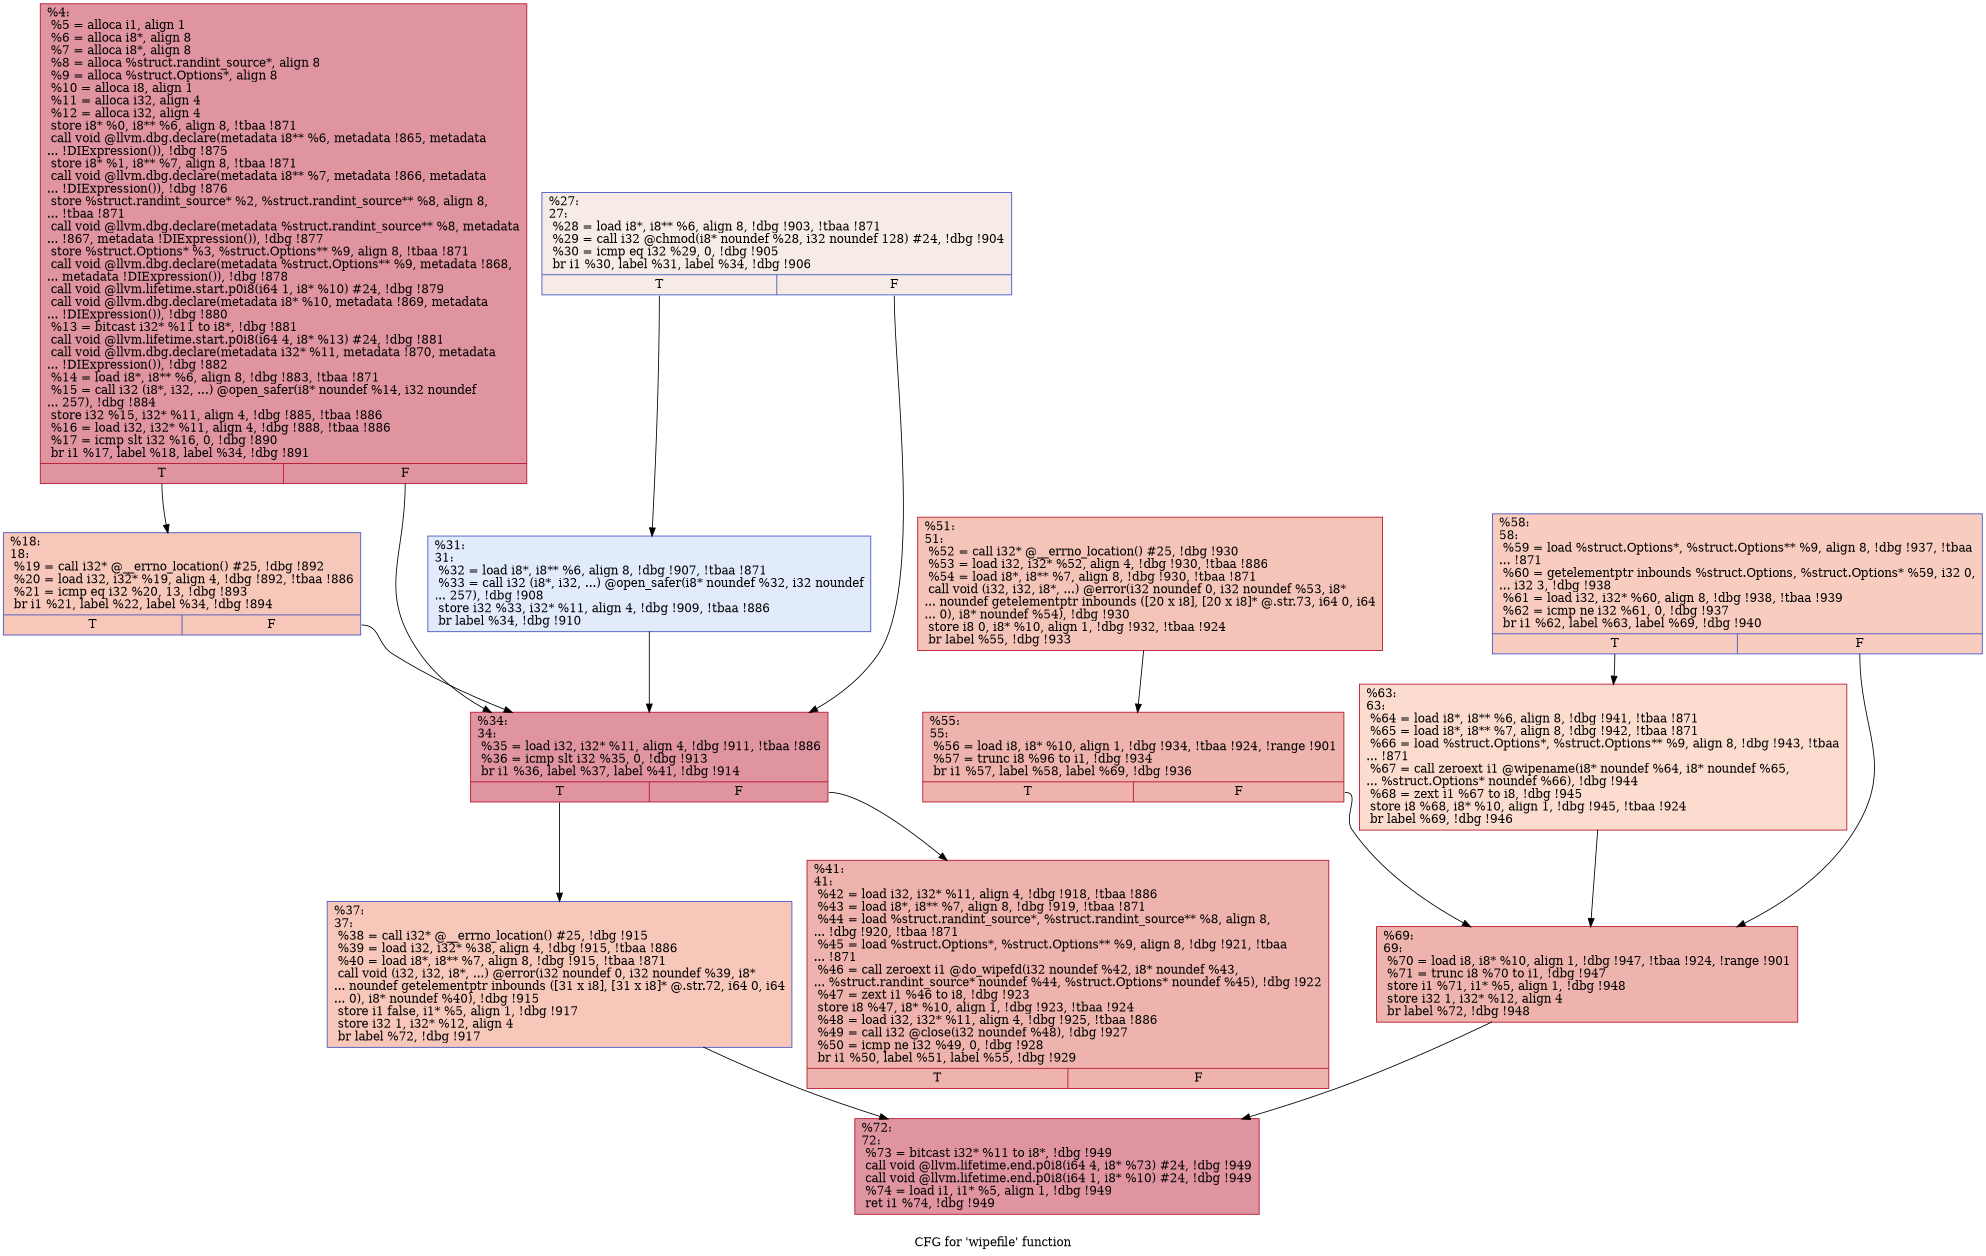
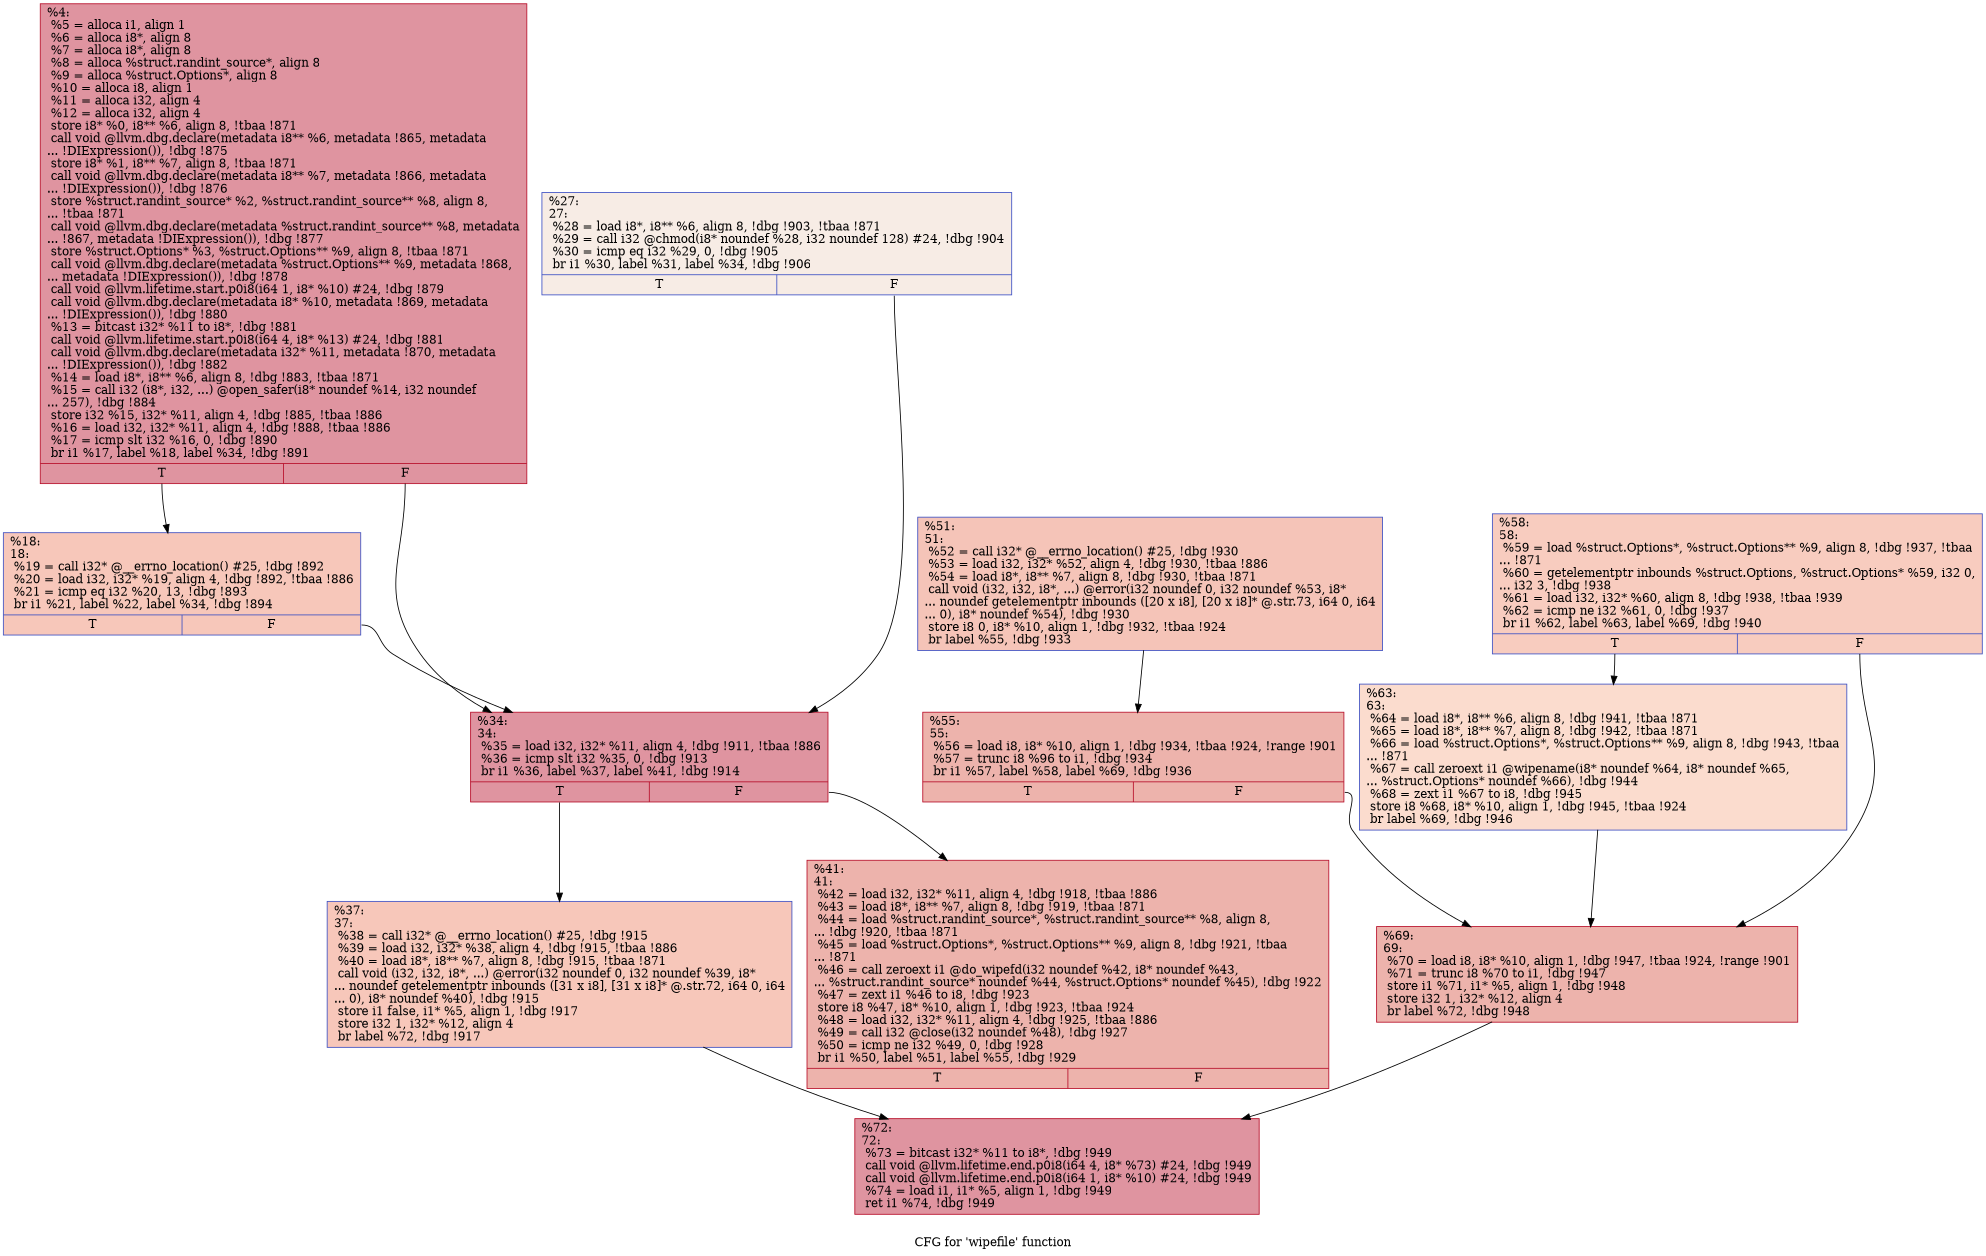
node "%31:": removed
node "%51:": color #b70d28ff -> #3d50c3ff
node "%63:": color #b70d28ff -> #3d50c3ff
